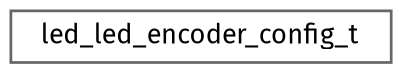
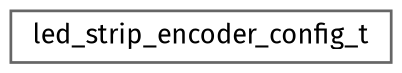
node "led_led_encoder_config_t": label "led_led_encoder_config_t" -> "led_strip_encoder_config_t"
